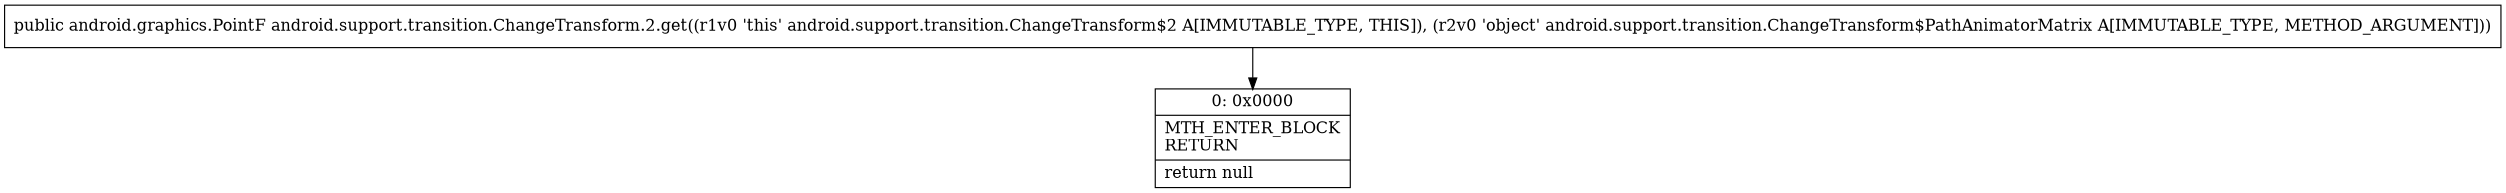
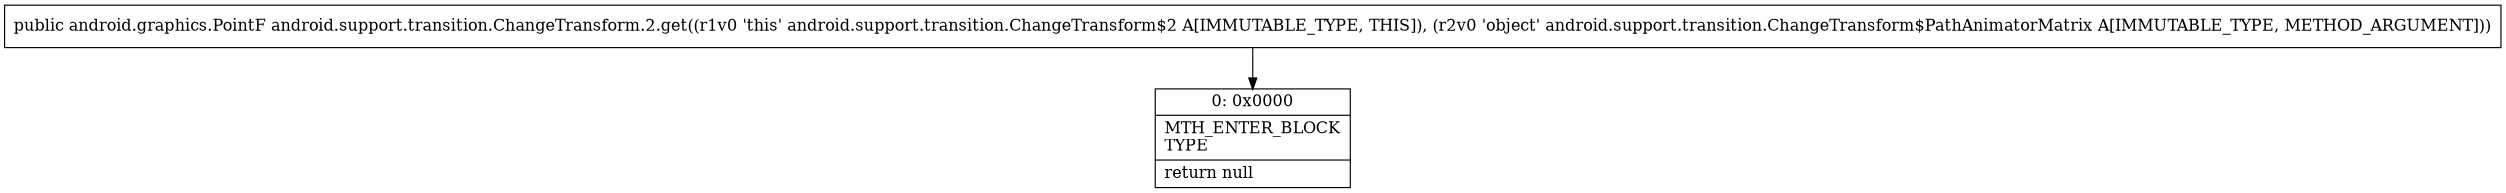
node "0: 0x0000": text "RETURN" -> "TYPE"
